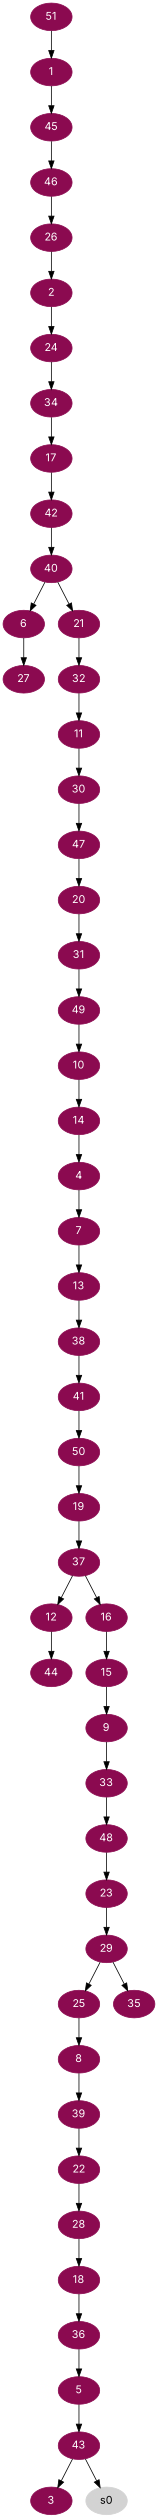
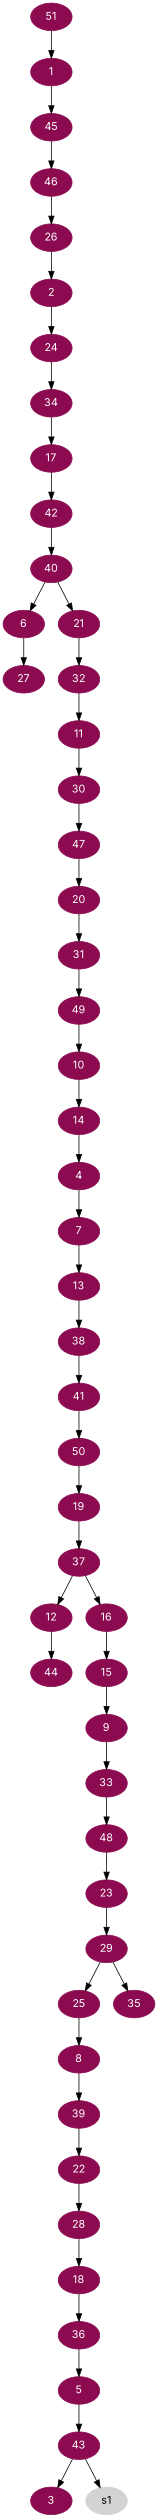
node "s0": label "s0" -> "s1"
